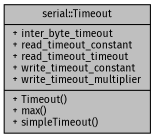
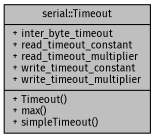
node "serial::Timeout": text "+ read_timeout_timeout" -> "+ read_timeout_multiplier"
